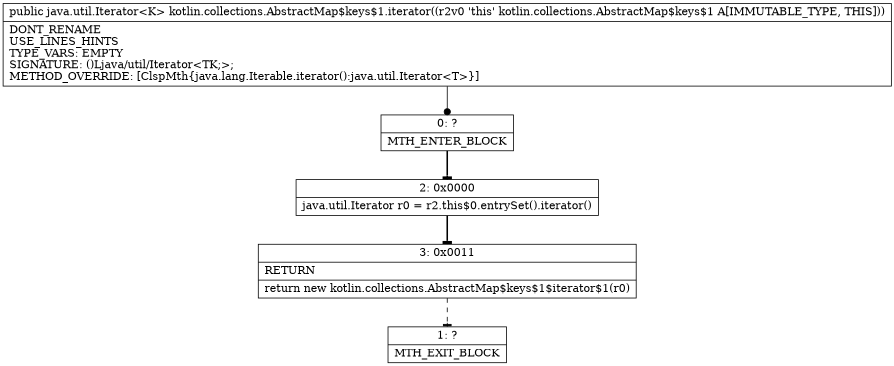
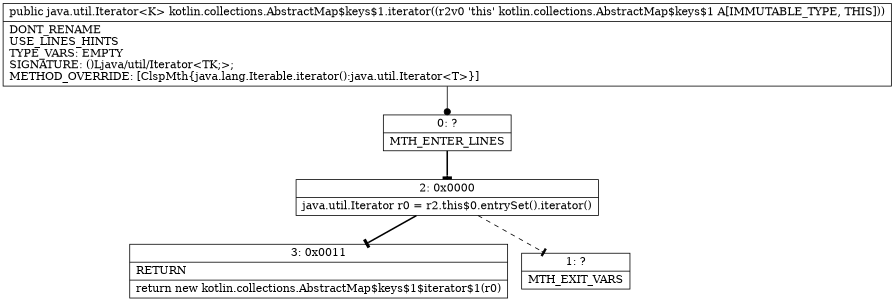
node "0: ?": text "MTH_ENTER_BLOCK" -> "MTH_ENTER_LINES"
edge "3: 0x0011" -> "1: ?": now "2: 0x0000" -> "1: ?"
node "1: ?": text "MTH_EXIT_BLOCK" -> "MTH_EXIT_VARS"
